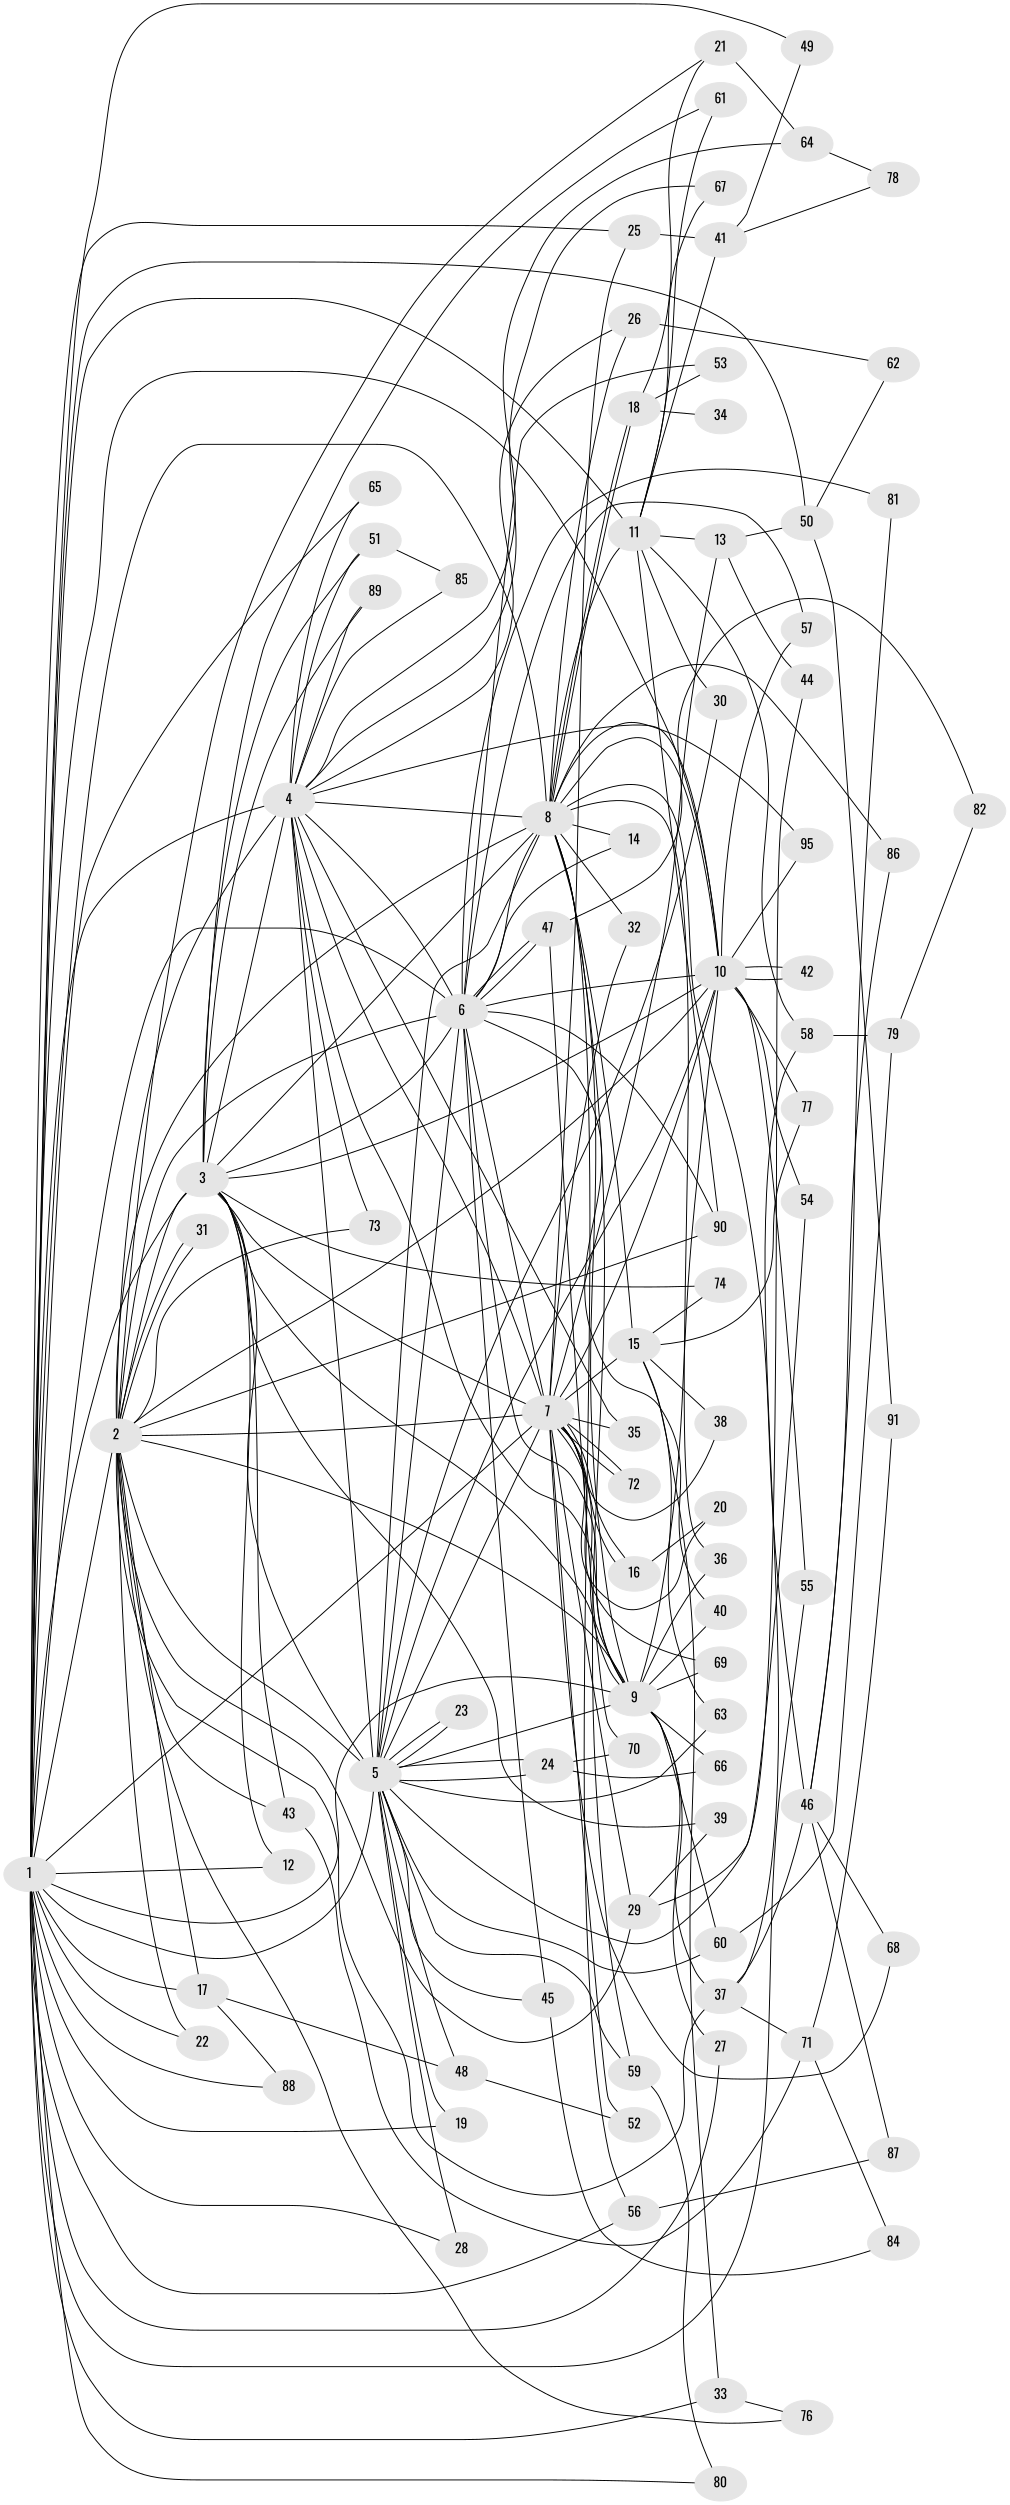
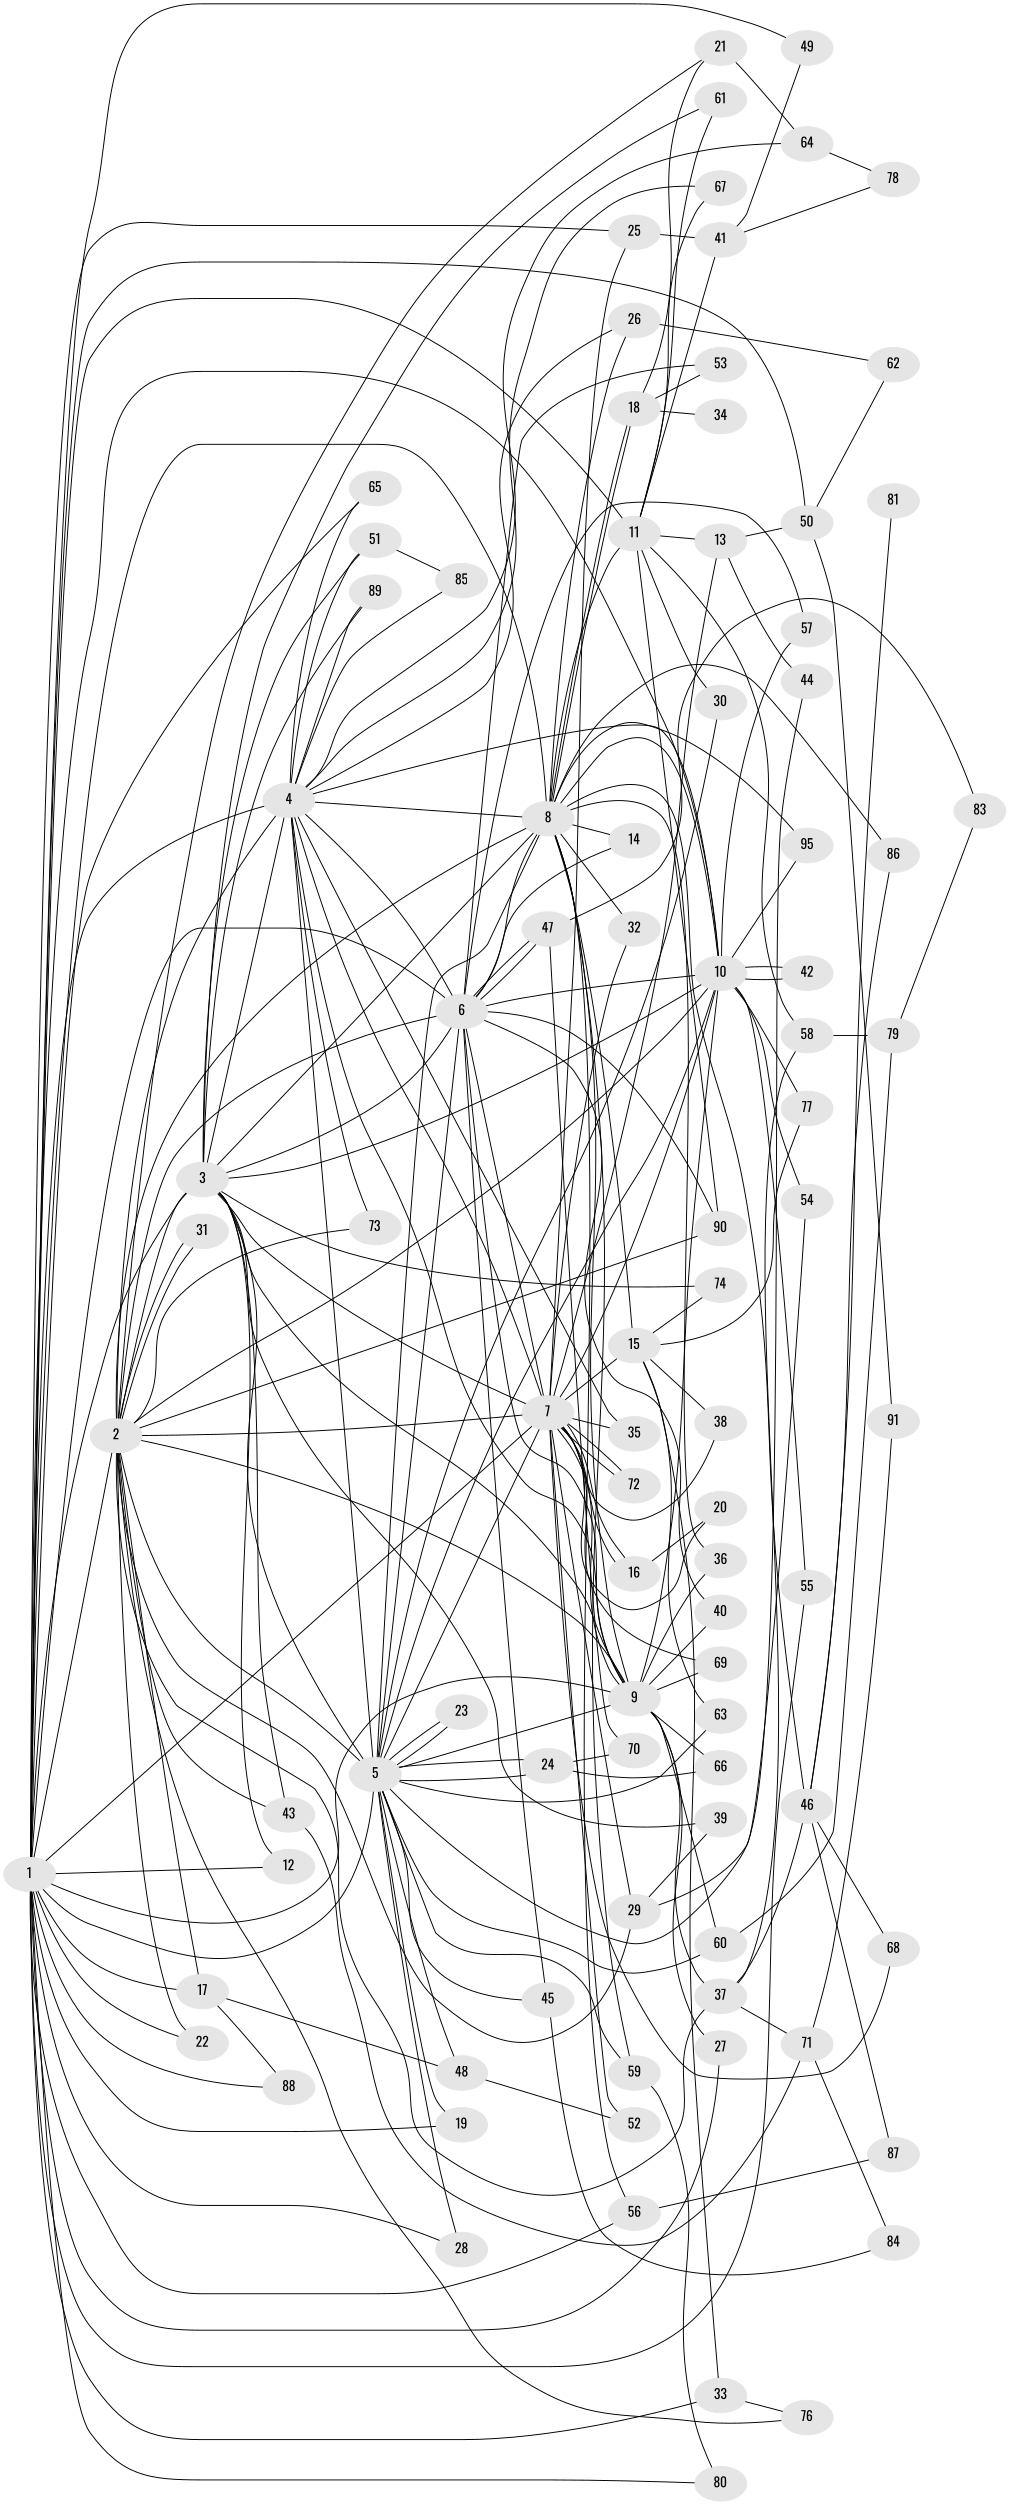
edge "81" -- "6": removed
node "82": label "82" -> "83"
